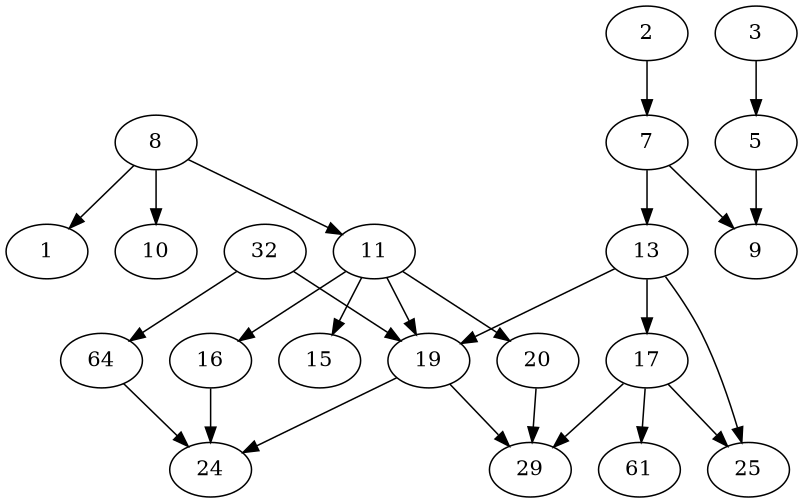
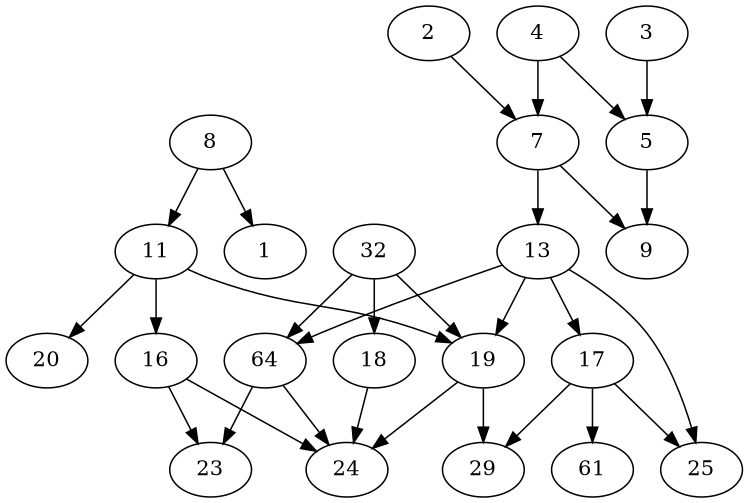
node "4": added
node "10": removed
edge "13" -> "64": added
node "15": removed
node "18": added
edge "20" -> "29": removed
node "23": added
